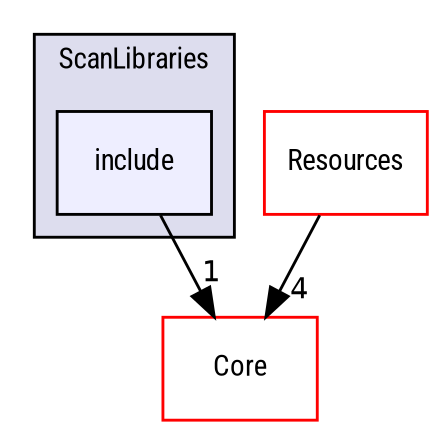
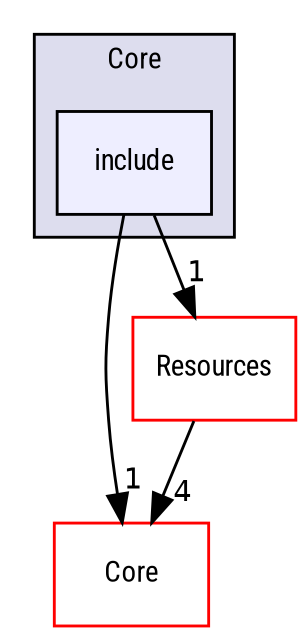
cluster "ScanLibraries": label "ScanLibraries" -> "Core"
edge "include" -> "Resources": added
